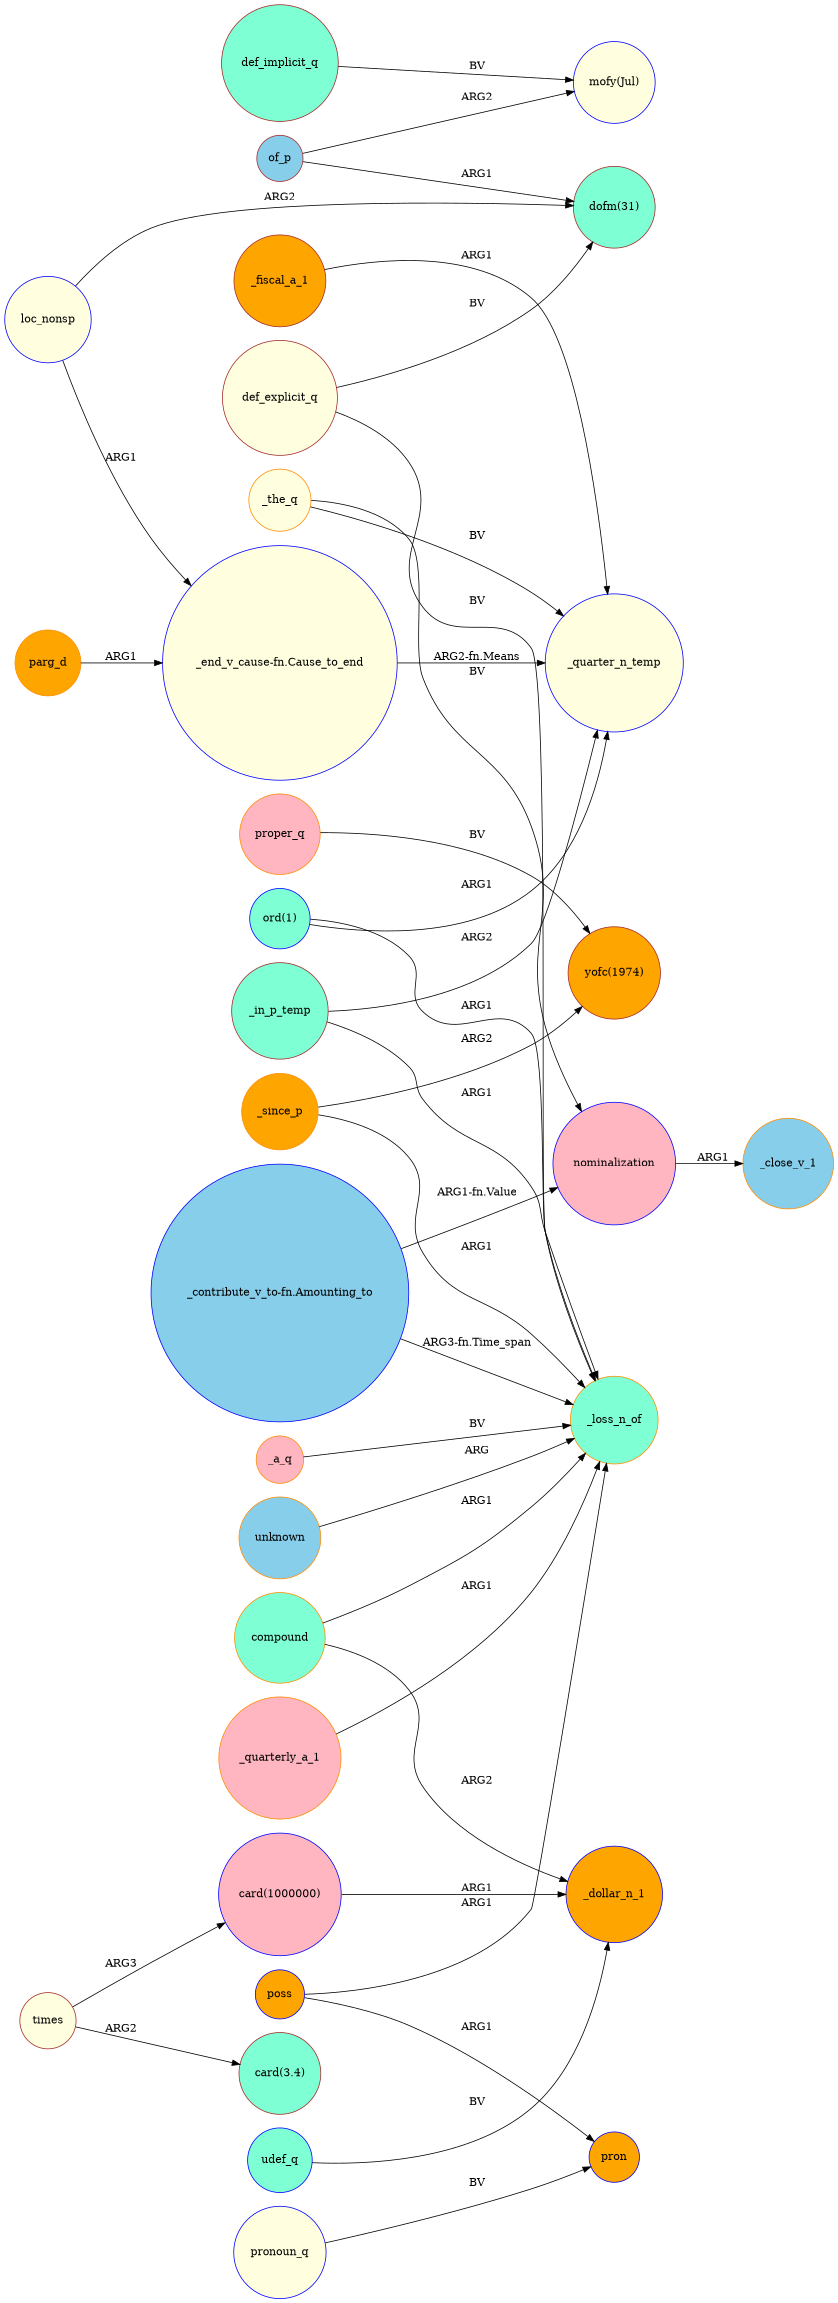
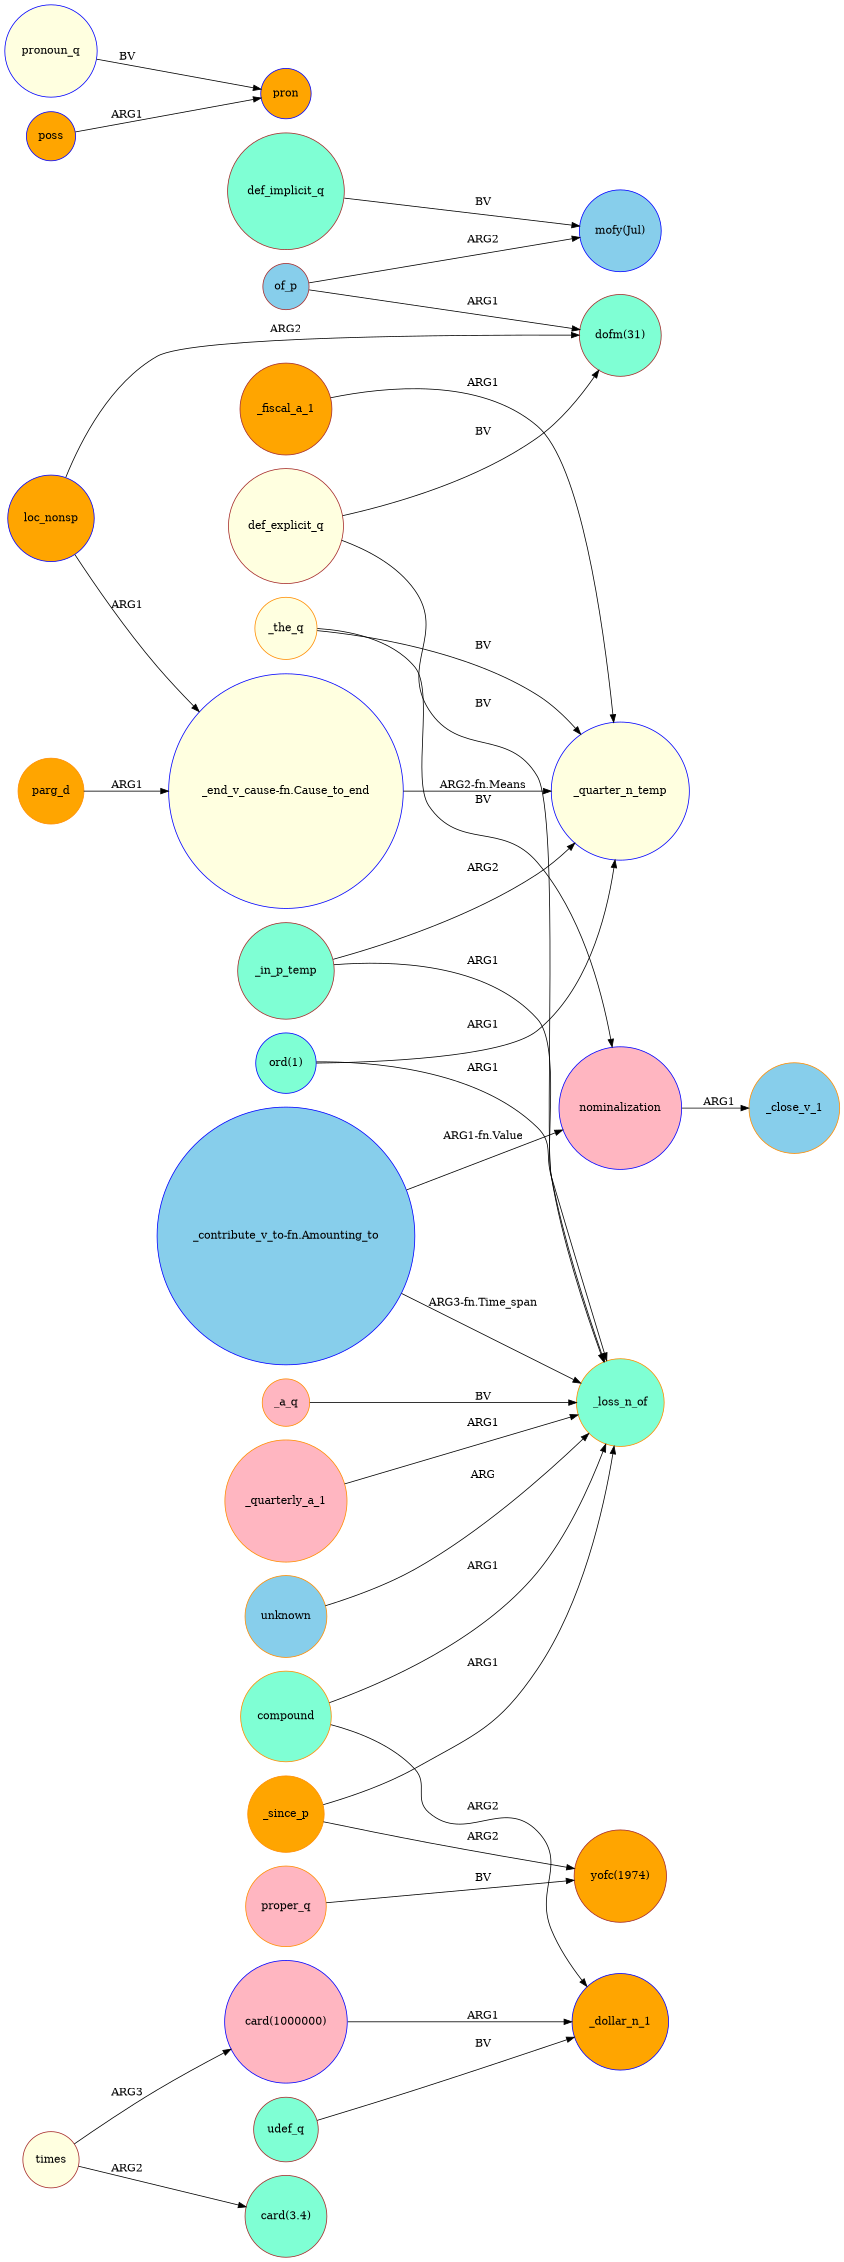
node "mofy(Jul)": fillcolor lightyellow -> skyblue
node "loc_nonsp": fillcolor lightyellow -> orange
edge "poss" -> "_loss_n_of": removed, label "ARG1"
node "udef_q": color blue -> brown
